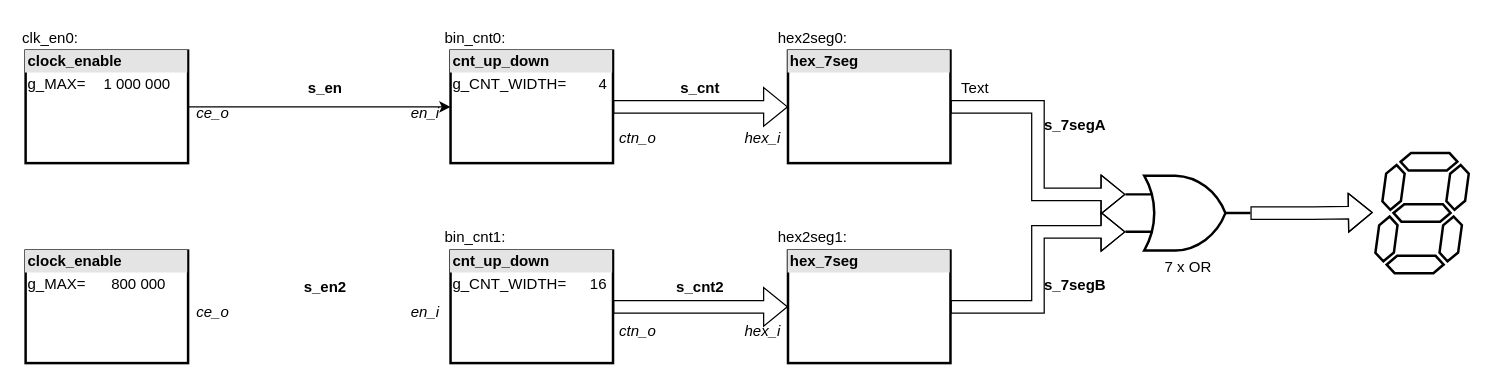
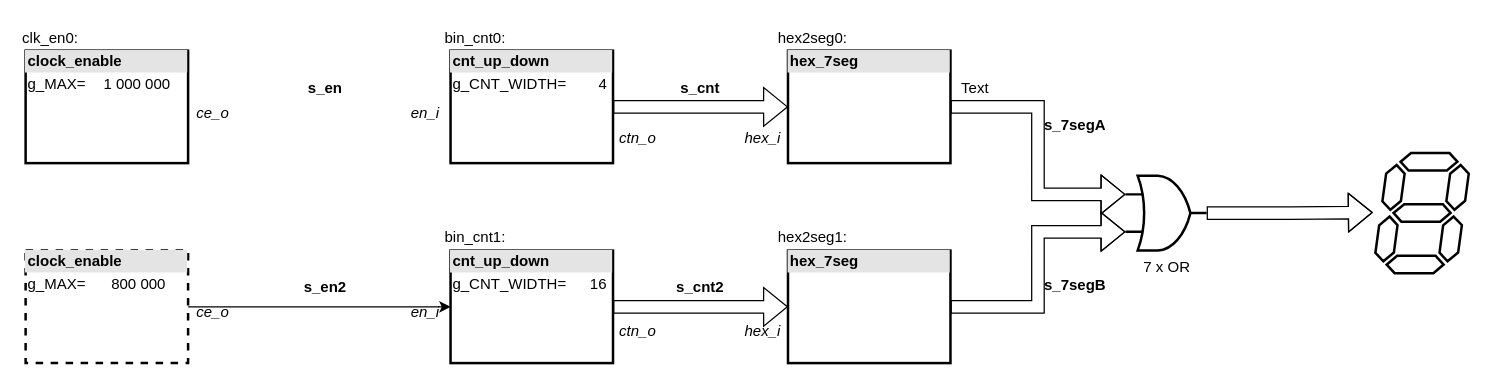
edge "clock_enable g_MAX= 1 000 000" -> "cnt_up_down g_CNT_WIDTH= 4": removed
node "7 x OR": size 125x75 -> 81x75
node "clock_enable g_MAX= 800 000": style solid -> dashed
edge "clock_enable g_MAX= 800 000" -> "cnt_up_down g_CNT_WIDTH= 16": added
